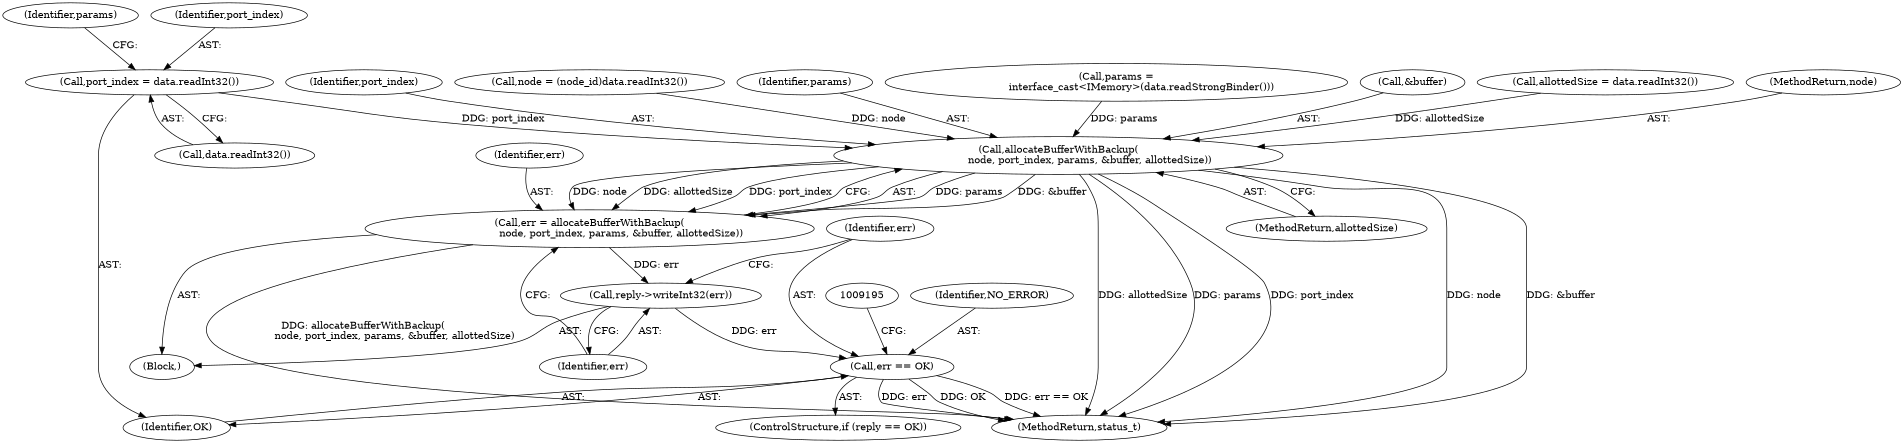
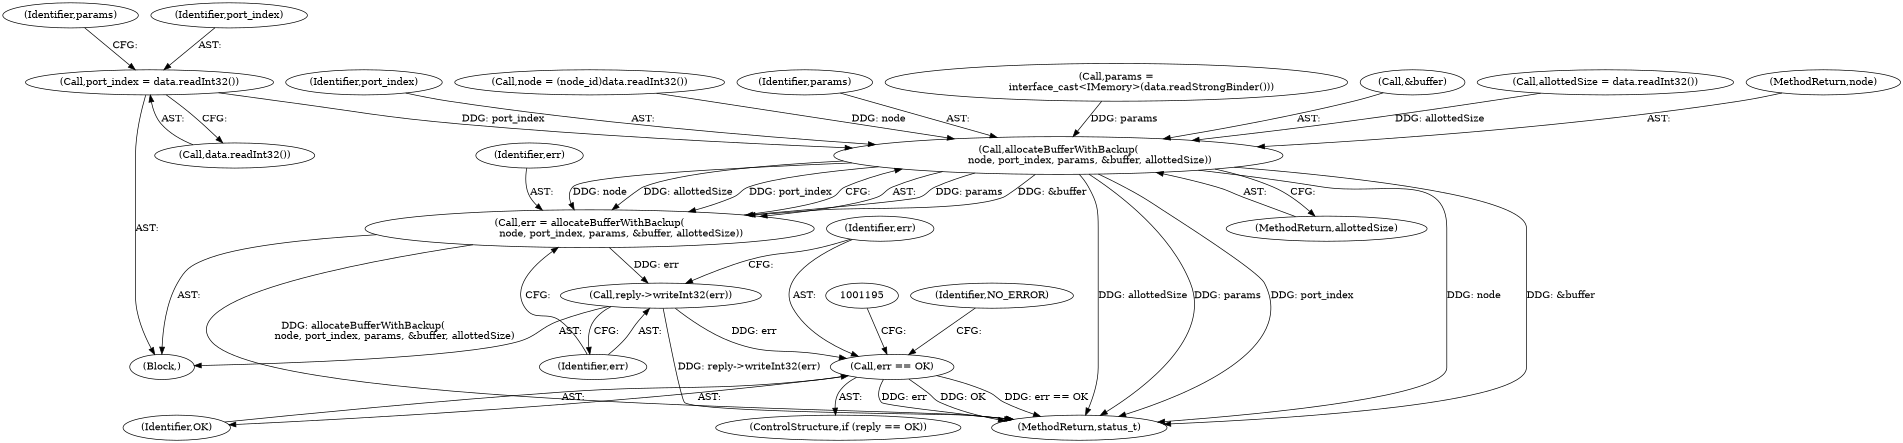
edge "(Call,port_index = data.readInt32())" -> "(Identifier,OK)": now "(Call,port_index = data.readInt32())" -> "(Block,)"
node "1009195": label "1009195" -> "1001195"
edge "(Identifier,NO_ERROR)" -> "(Call,err == OK)": label "AST: " -> "CFG: "
edge "(Call,reply->writeInt32(err))" -> "(MethodReturn,status_t)": added, label "DDG: reply->writeInt32(err)"
